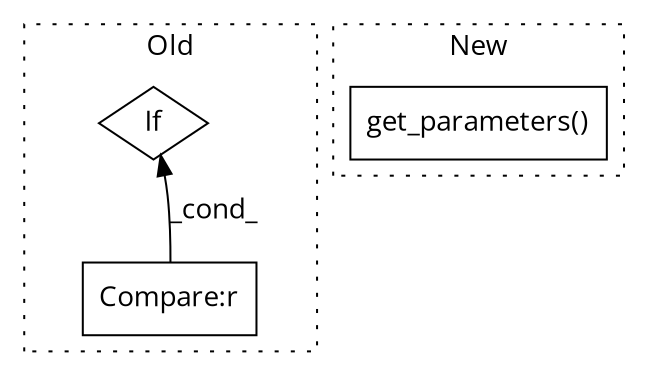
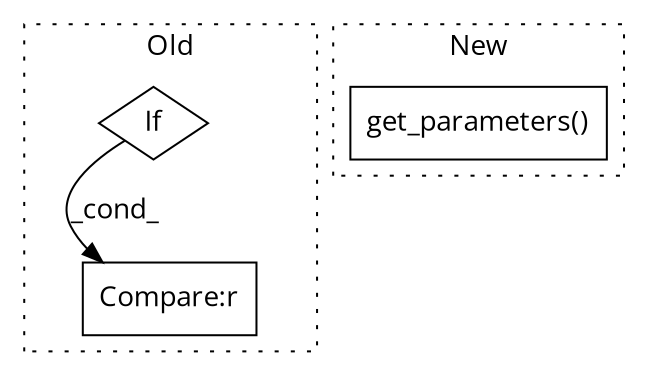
edge "Compare:r" -> "If": reversed
